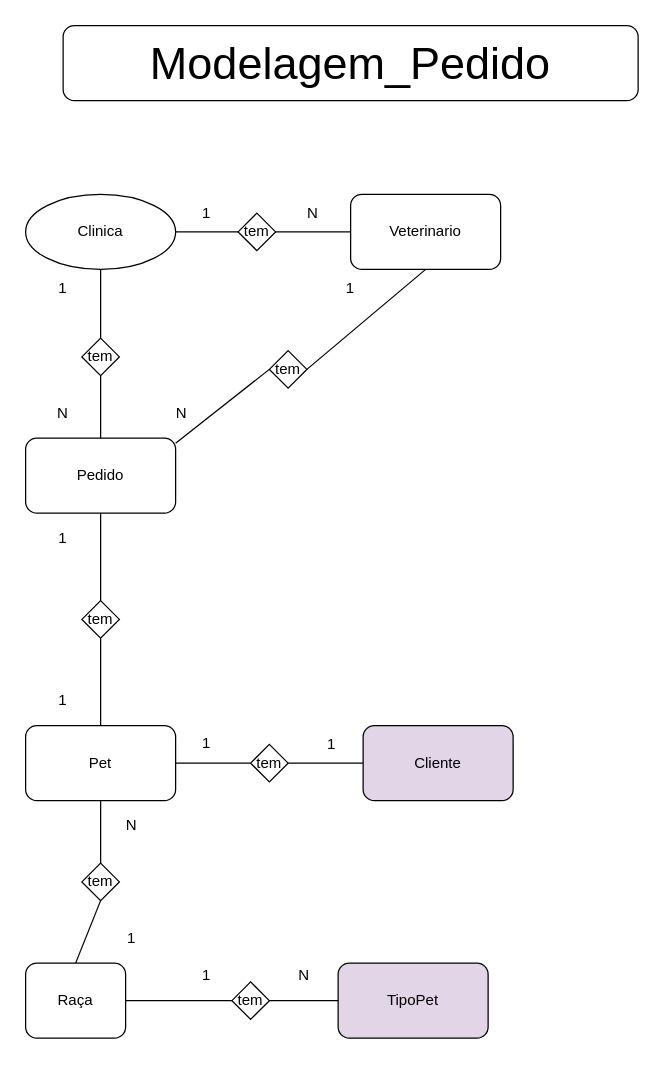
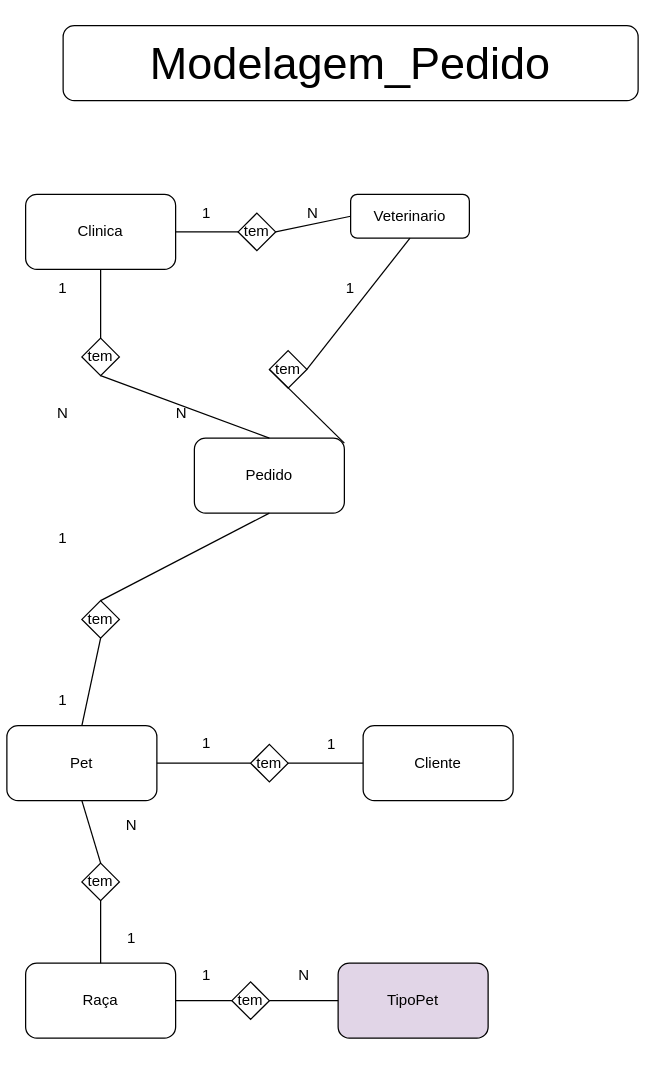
node "Clinica": shape ellipse -> rounded rectangle
node "Veterinario": size 150x75 -> 119x44
node "Pedido": moved (101, 476) -> (269, 476)
node "Pet": moved (101, 763) -> (82, 763)
node "Cliente": fillcolor #e1d5e7 -> #ffffff
node "Raça": size 100x75 -> 150x75
